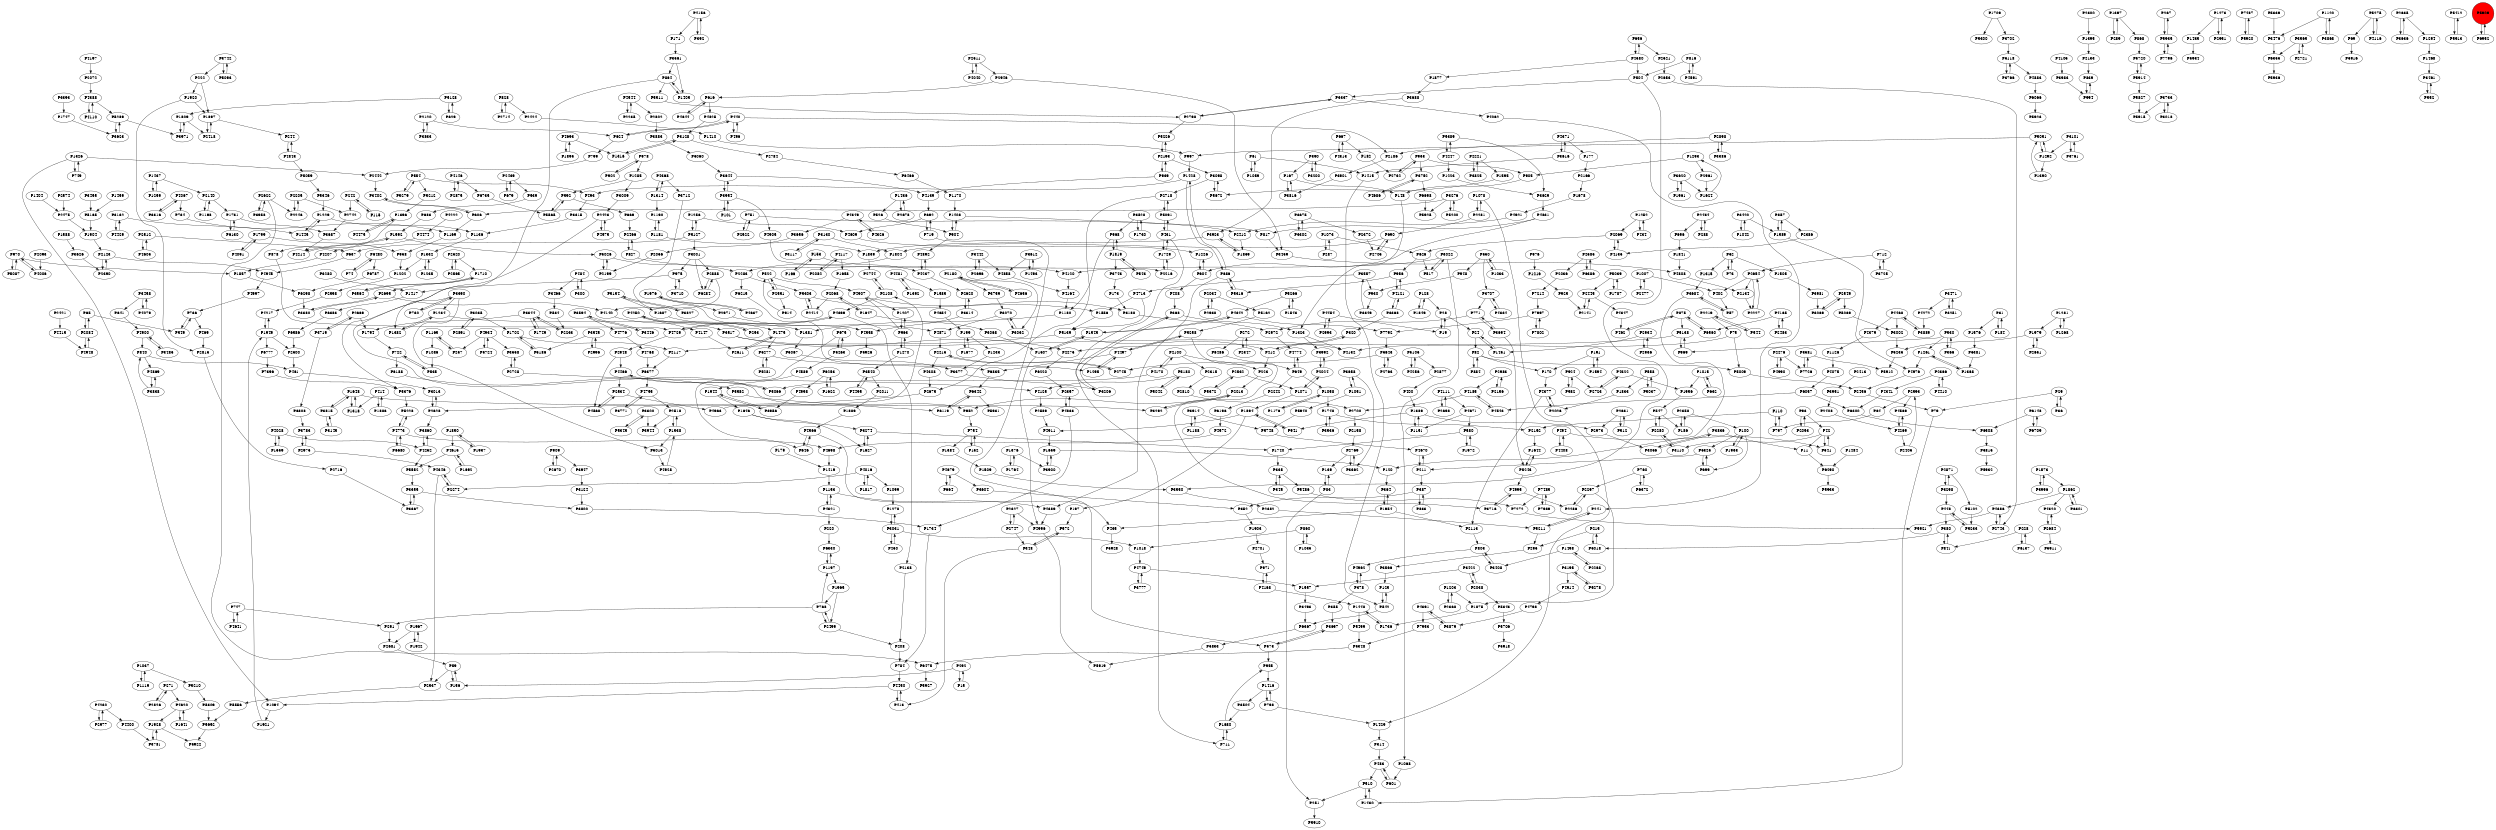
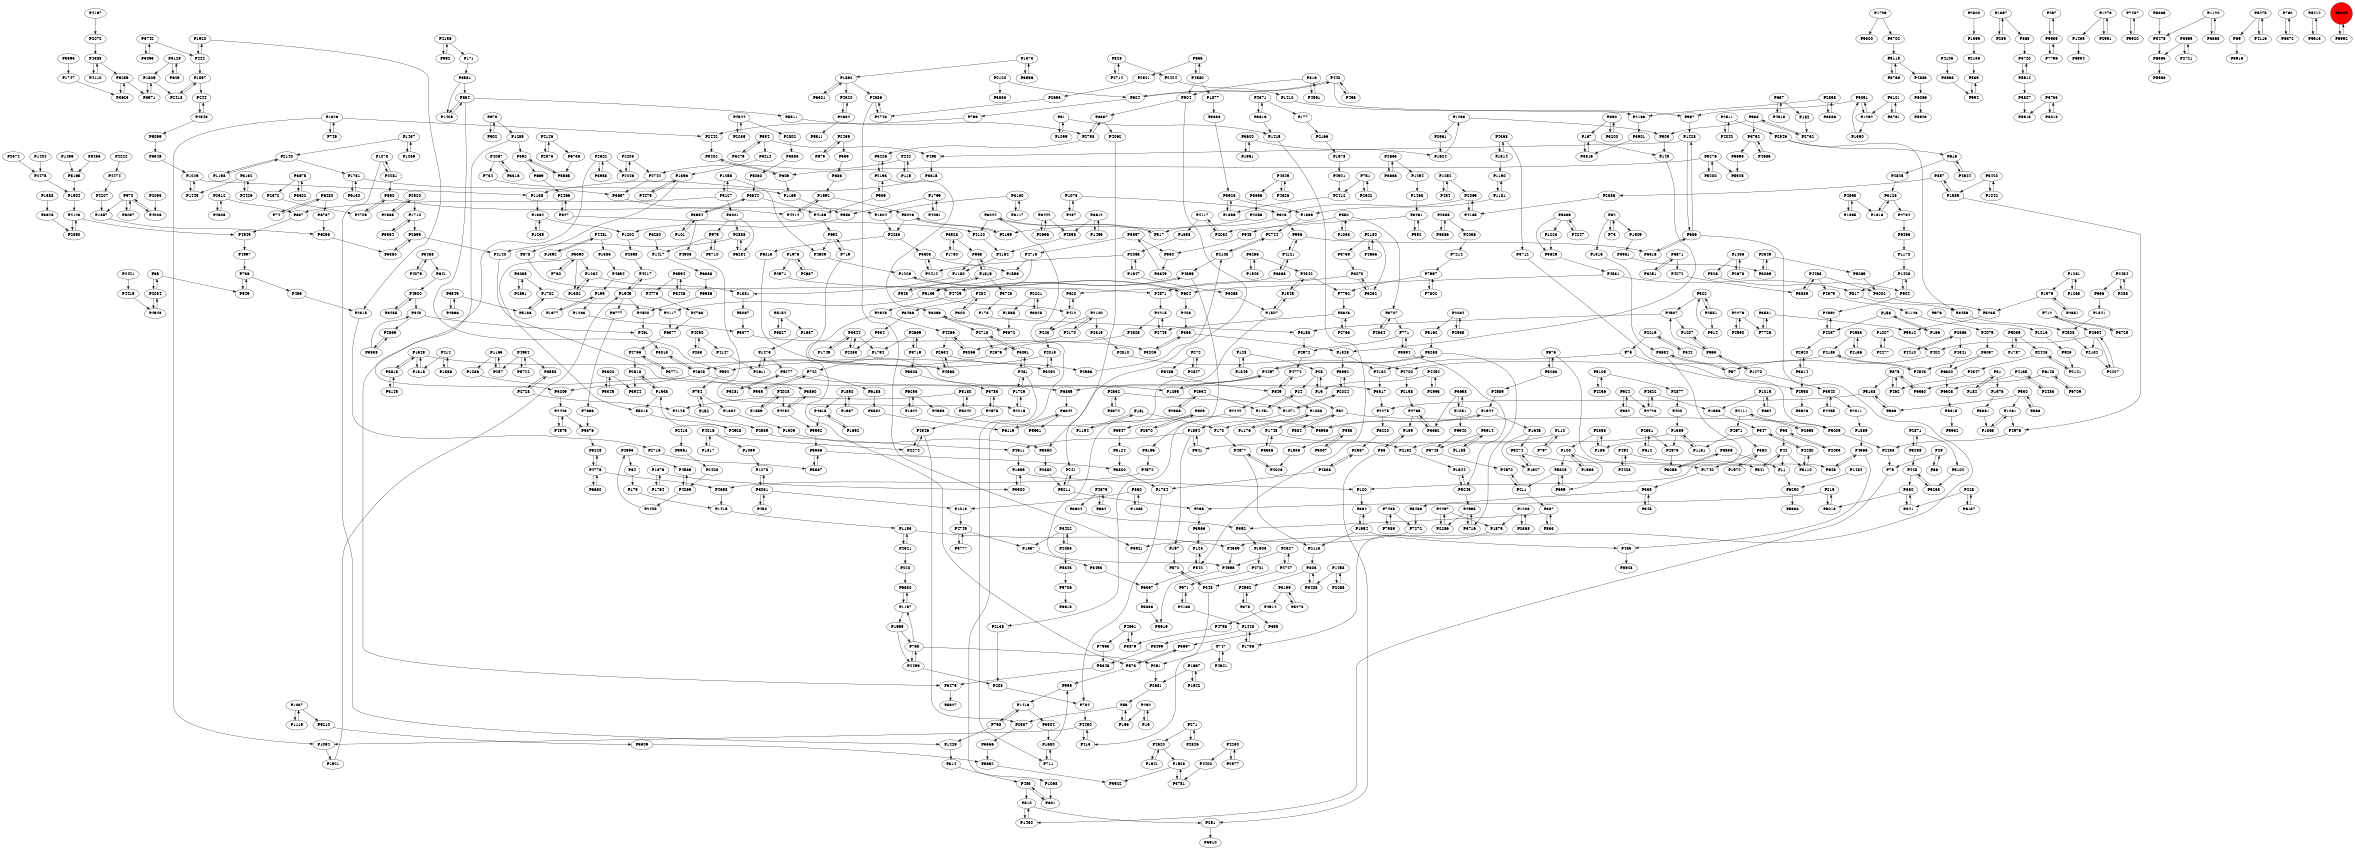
edge "P1920" -> "P1897": now "P1920" -> "P222"
edge "P3833" -> "P2120": removed
edge "P4247" -> "P1223": now "P5389" -> "P1223"
edge "P3461" -> "P2082": added
node "P3471": label "P3471" -> "P3671"
edge "P3517" -> "P4132": reversed
node "P1594": label "P1594" -> "P1194"
edge "P2628" -> "P3009": added
edge "P64" -> "P797": now "P64" -> "P179"
edge "P760" -> "P2297": removed
